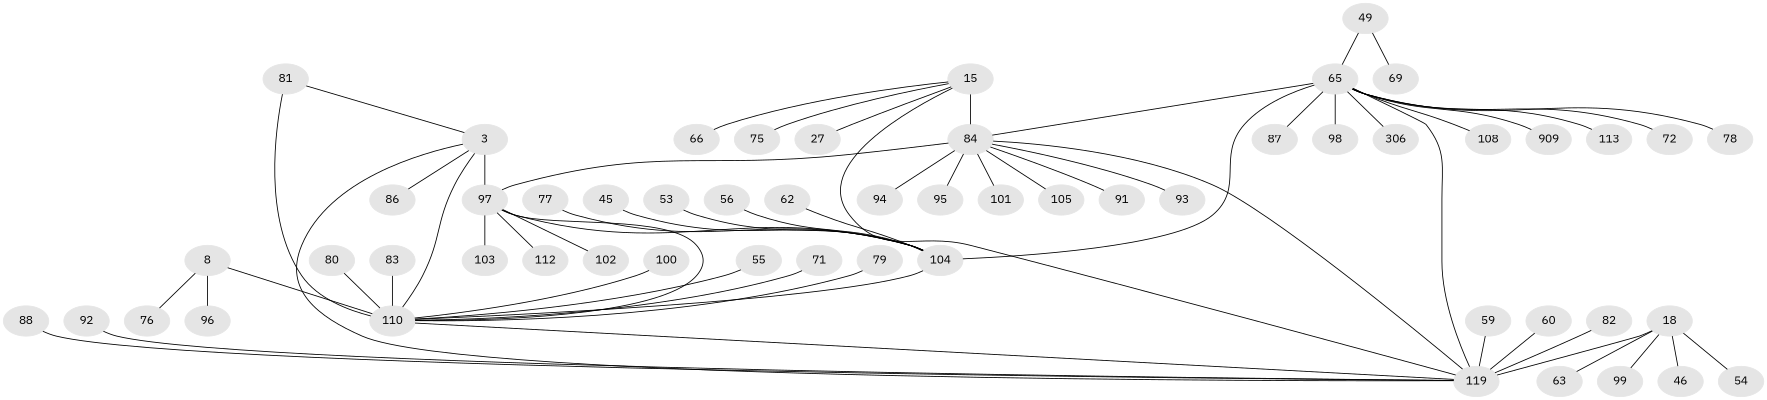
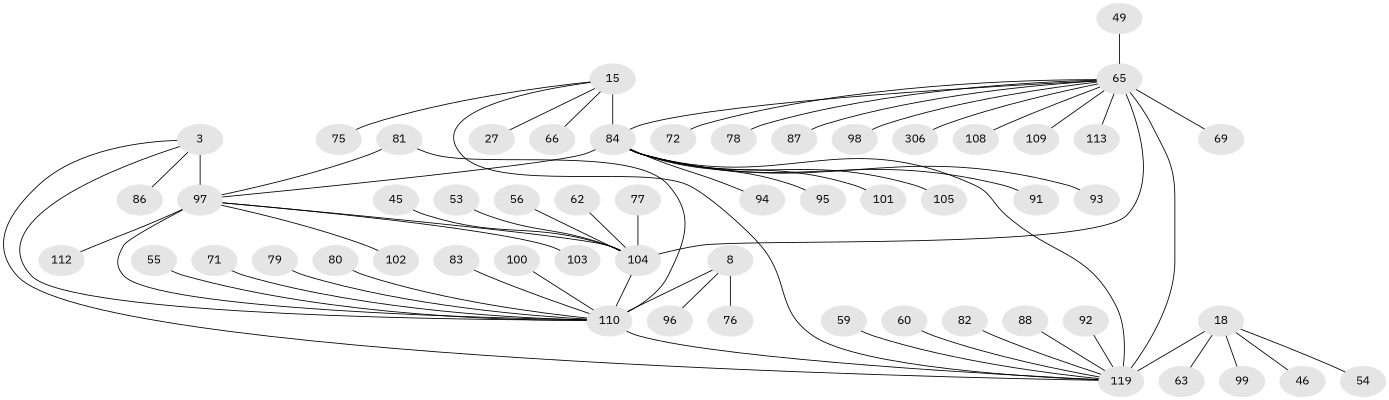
edge "49" -- "69": now "65" -- "69"
edge "81" -- "3": now "81" -- "97"
node "909": label "909" -> "109"
